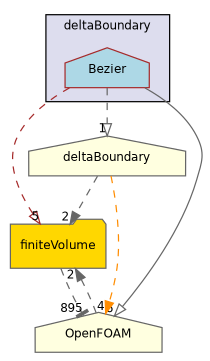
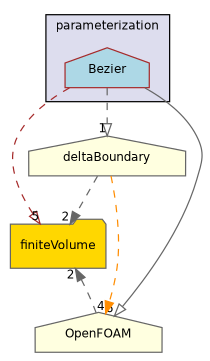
cluster "deltaBoundary": label "deltaBoundary" -> "parameterization"
edge "finiteVolume" -> "OpenFOAM": removed
